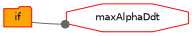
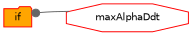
edge "if" -> "maxAlphaDdt": reversed
